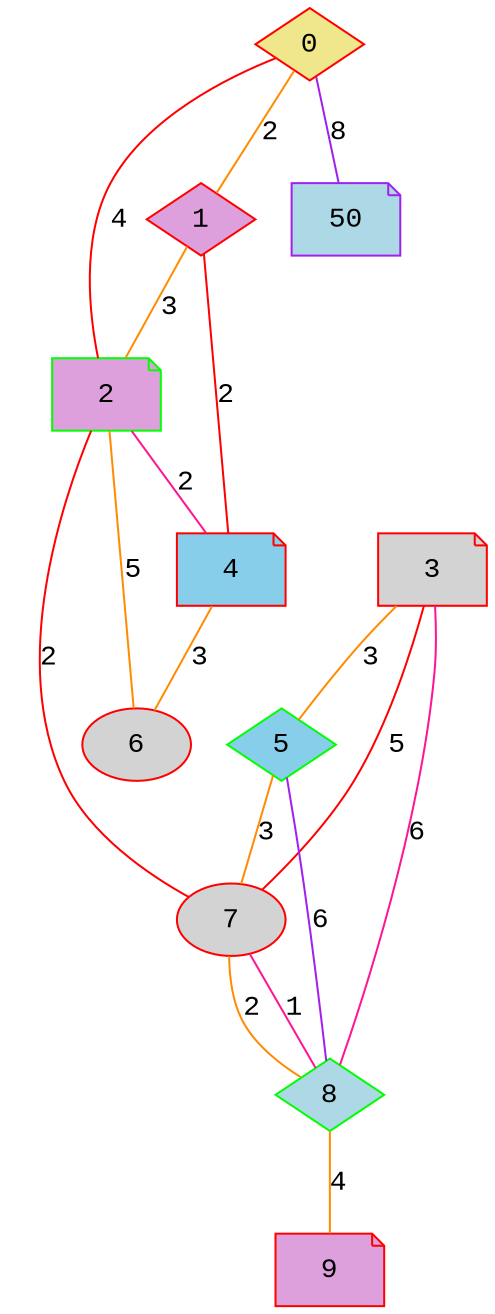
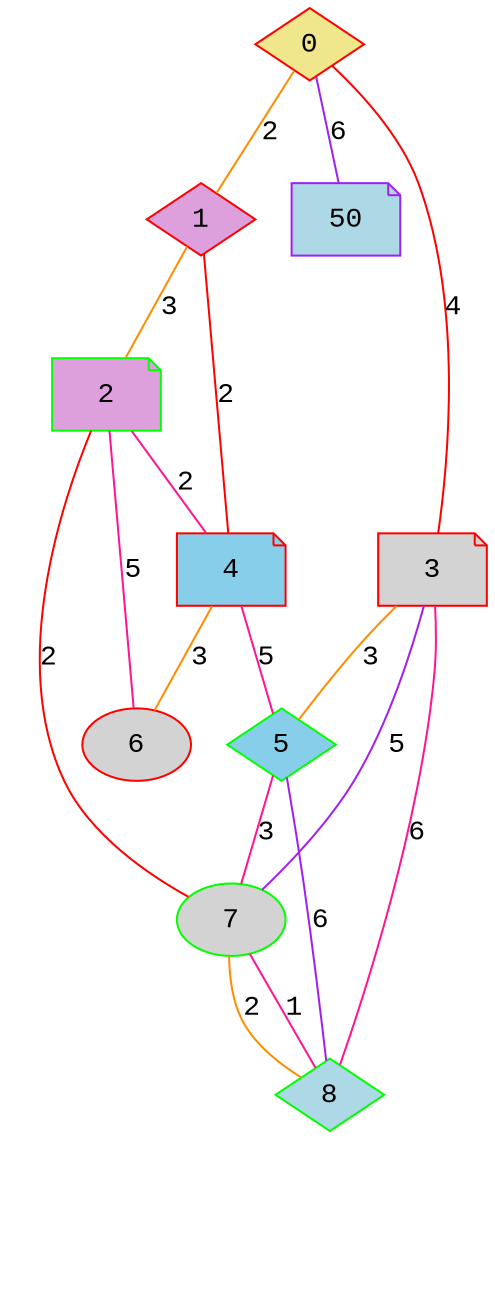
edge "0" -- "50": label "8" -> "6"
edge "0" -- "2": now "0" -- "3"
edge "2" -- "6": color darkorange -> deeppink
edge "4" -- "5": added, label "5"
edge "3" -- "7": color red -> purple
edge "5" -- "7": color darkorange -> deeppink
node "7": color red -> green
node "9": removed
